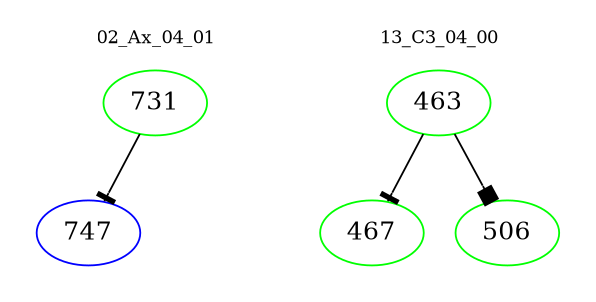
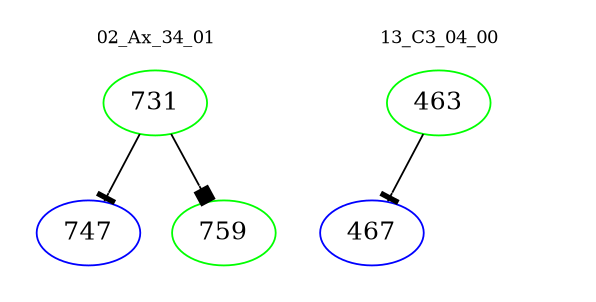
cluster "02_Ax_04_01": label "02_Ax_04_01" -> "02_Ax_34_01"
node "759": added
node "467": color green -> blue
node "506": removed
